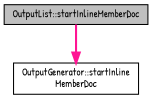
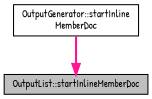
edge "OutputList::startInlineMemberDoc" -> "OutputGenerator::startInline MemberDoc": reversed
